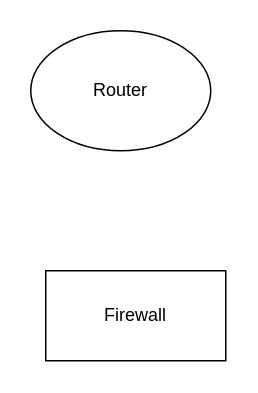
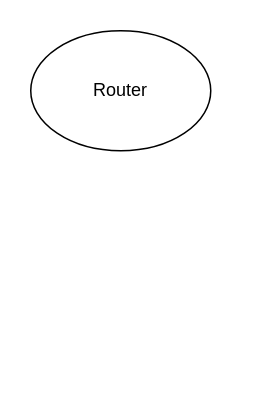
node "Firewall": removed
